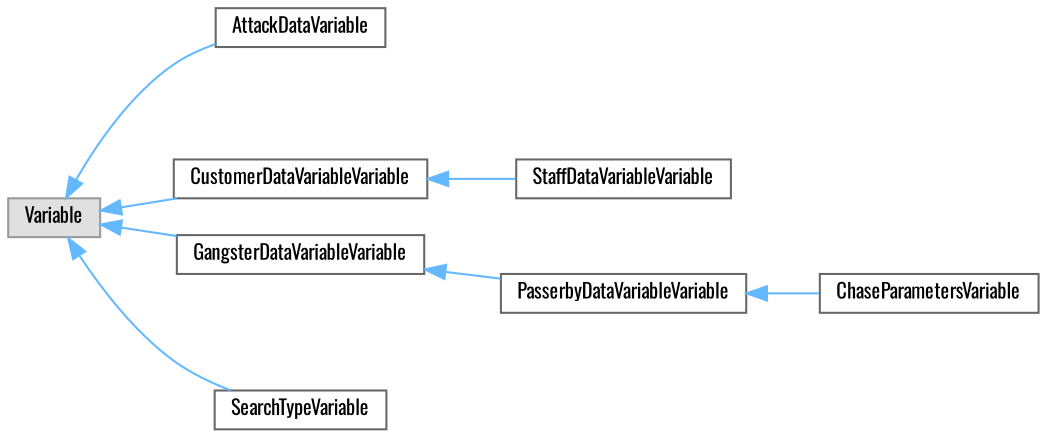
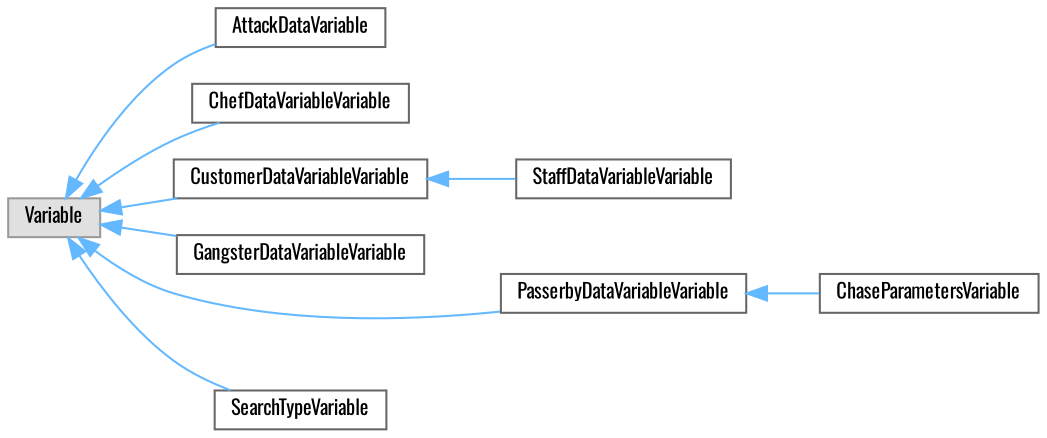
node "ChefDataVariableVariable": added
edge "PasserbyDataVariableVariable" -> "GangsterDataVariableVariable": now "PasserbyDataVariableVariable" -> "Variable"
